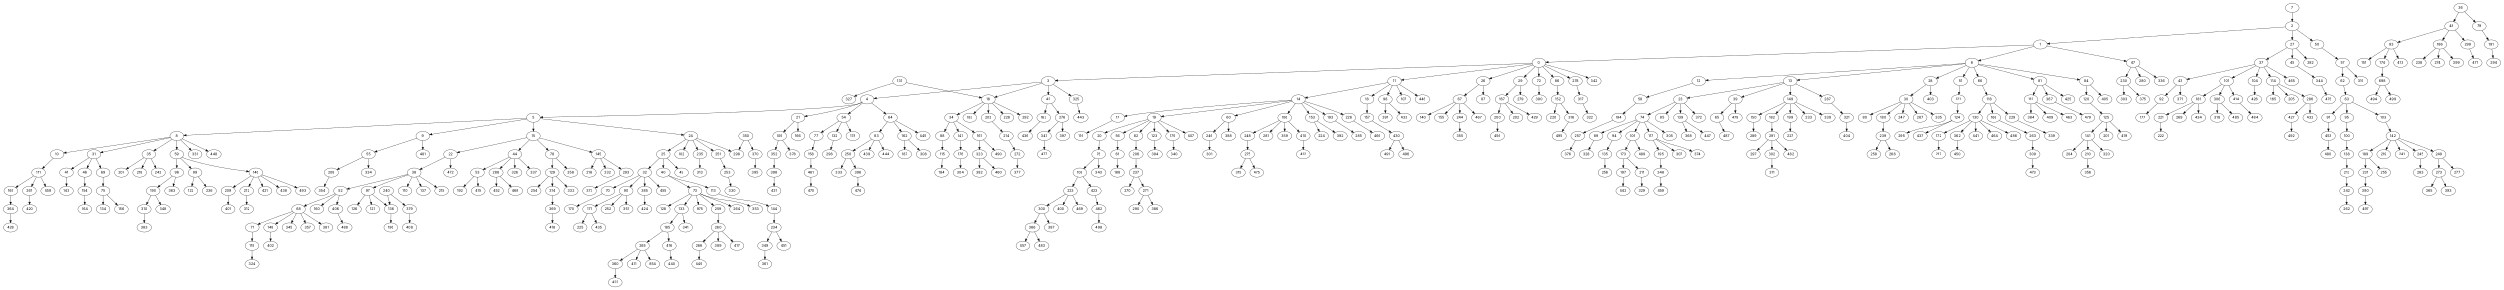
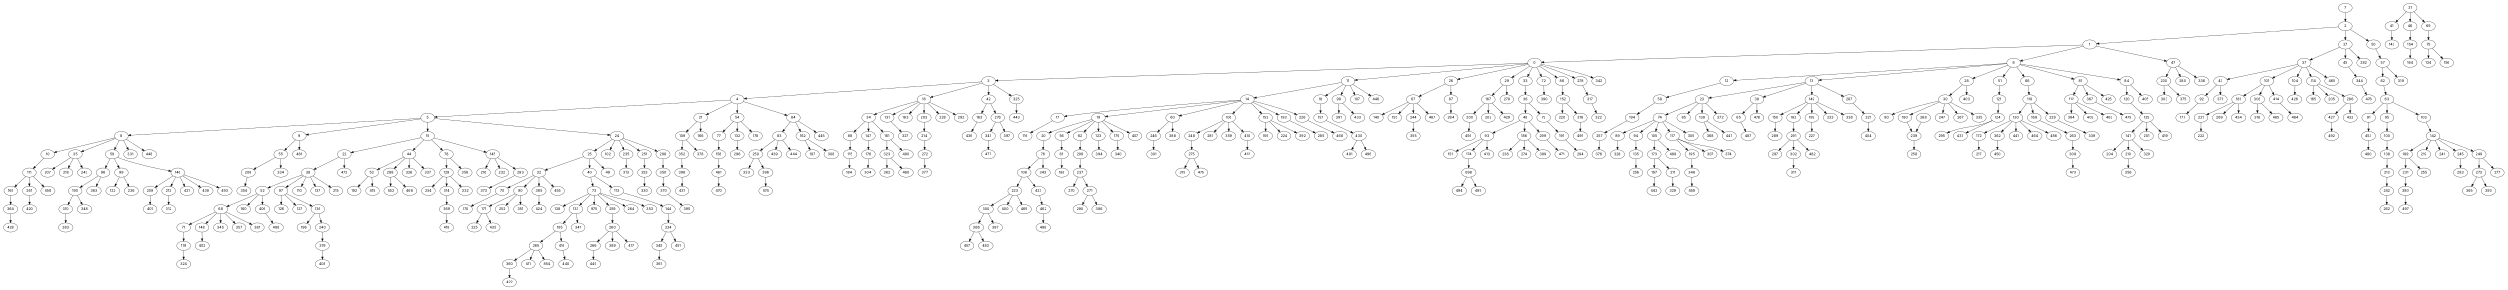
node "33": added
edge "131" -> "16": reversed
node "284": added
node "159": added
edge "350" -> "298": reversed
edge "239" -> "268": reversed
edge "8" -> "31": removed
edge "240" -> "136": reversed
